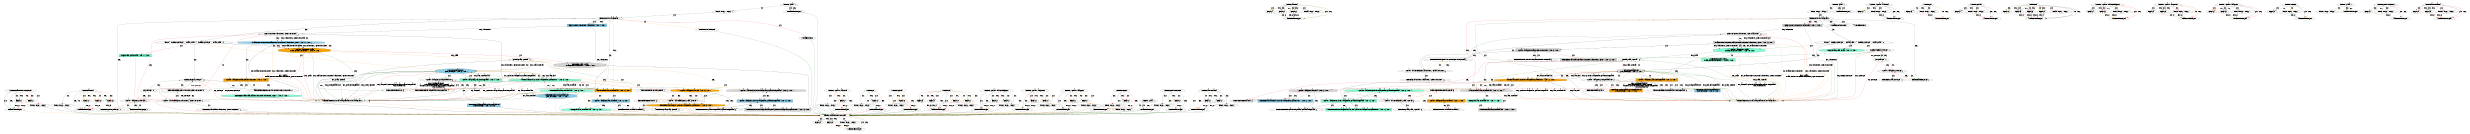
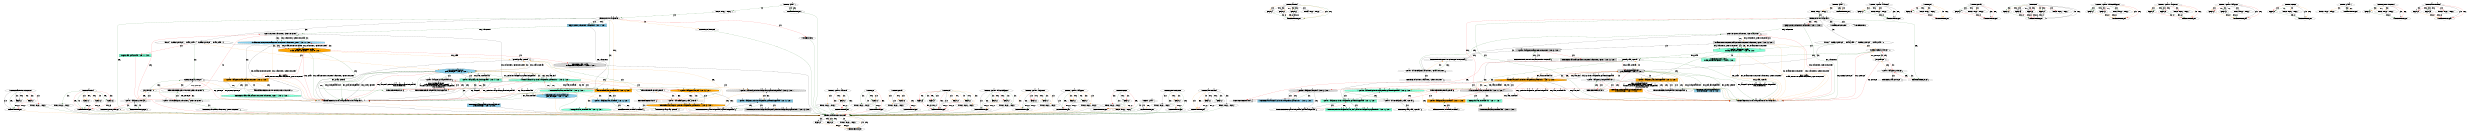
node "<(LOCAL,Profile* profile: Profile*)<SUB>12</SUB>>": removed
edge "<(base.Unretained,base::Unretained(this))<SUB>17</SUB>>" -> "<(IDENTIFIER,base,base::Unretained(this))<SUB>17</SUB>>": now "<(base.Unretained,base::Unretained(this))<SUB>17</SUB>>" -> "<(<operator>.fieldAccess,base::Unretained)<SUB>17</SUB>>"
edge "<(<operator>.fieldAccess,base::Unretained)<SUB>16</SUB>>" -> "<(LITERAL,this,base::Unretained(this))<SUB>16</SUB>>": now "<(<operator>.fieldAccess,base::Unretained)<SUB>16</SUB>>" -> "<(base.Unretained,base::Unretained(this))<SUB>16</SUB>>"
